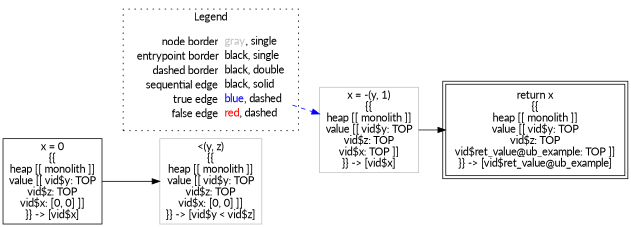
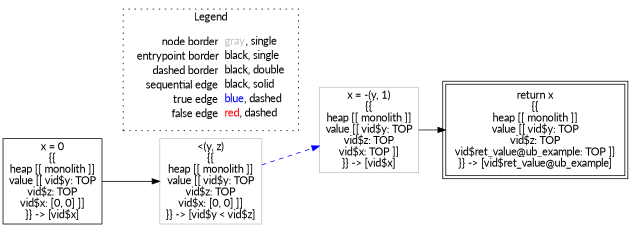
edge "node border" -> "x = -(y, 1)": now "<(y, z)" -> "x = -(y, 1)"
